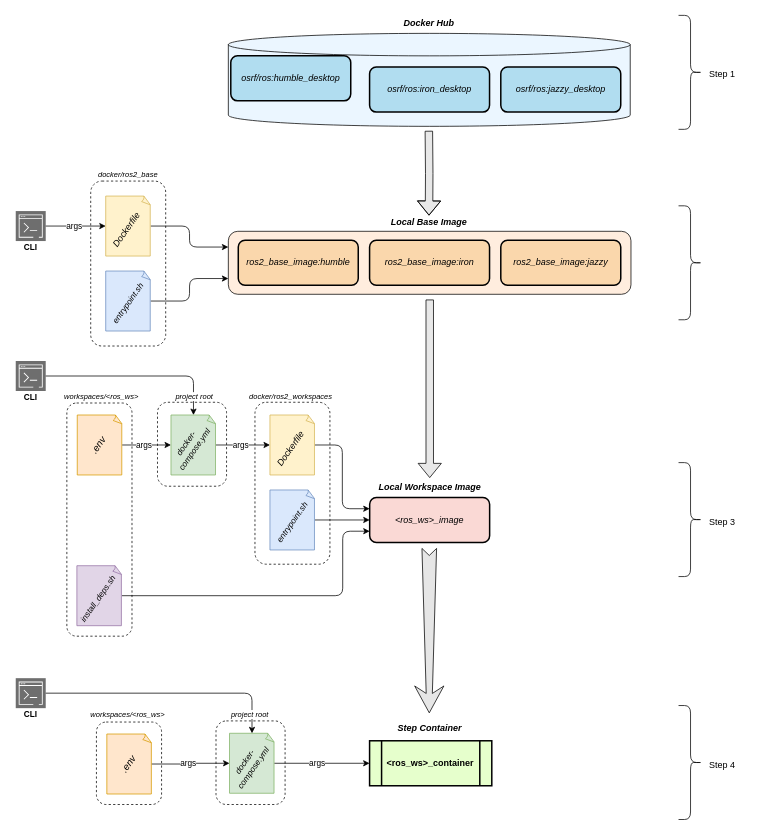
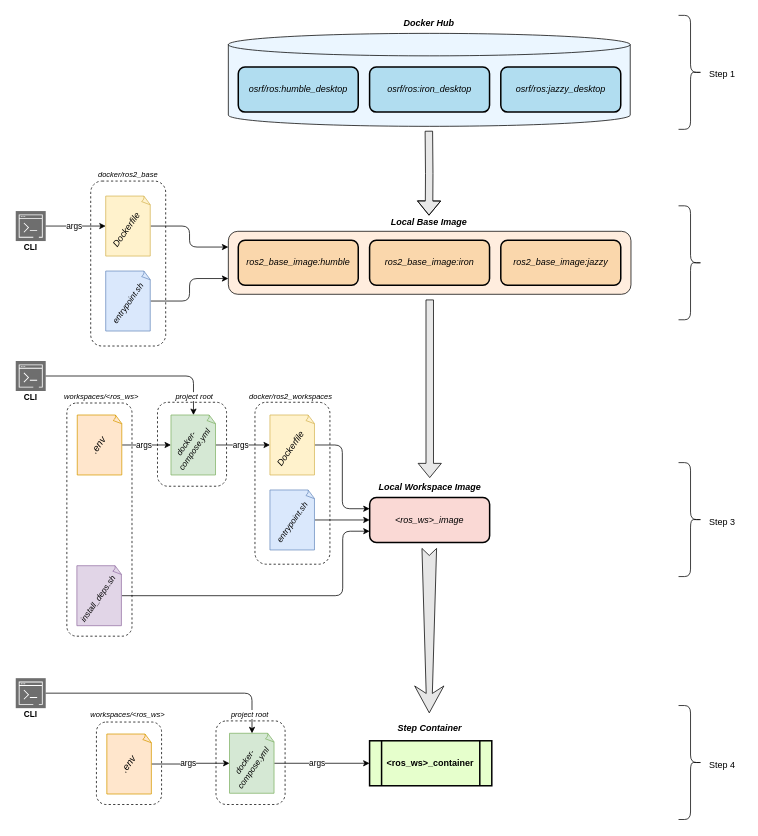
node "osrf/ros:humble_desktop": moved (290, 78) -> (298, 90)
